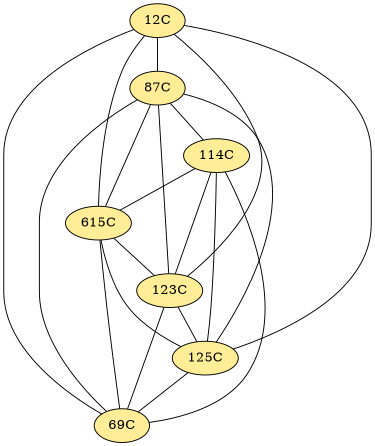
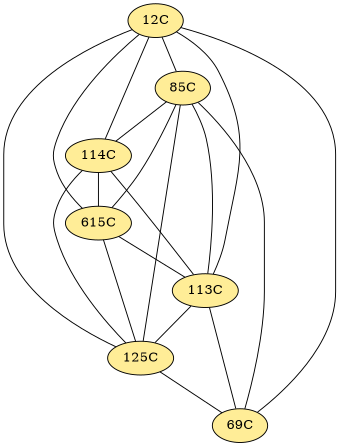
node "87C": label "87C" -> "85C"
node "123C": label "123C" -> "113C"
edge "615C" -- "69C": removed
edge "114C" -- "69C": now "114C" -- "12C"
